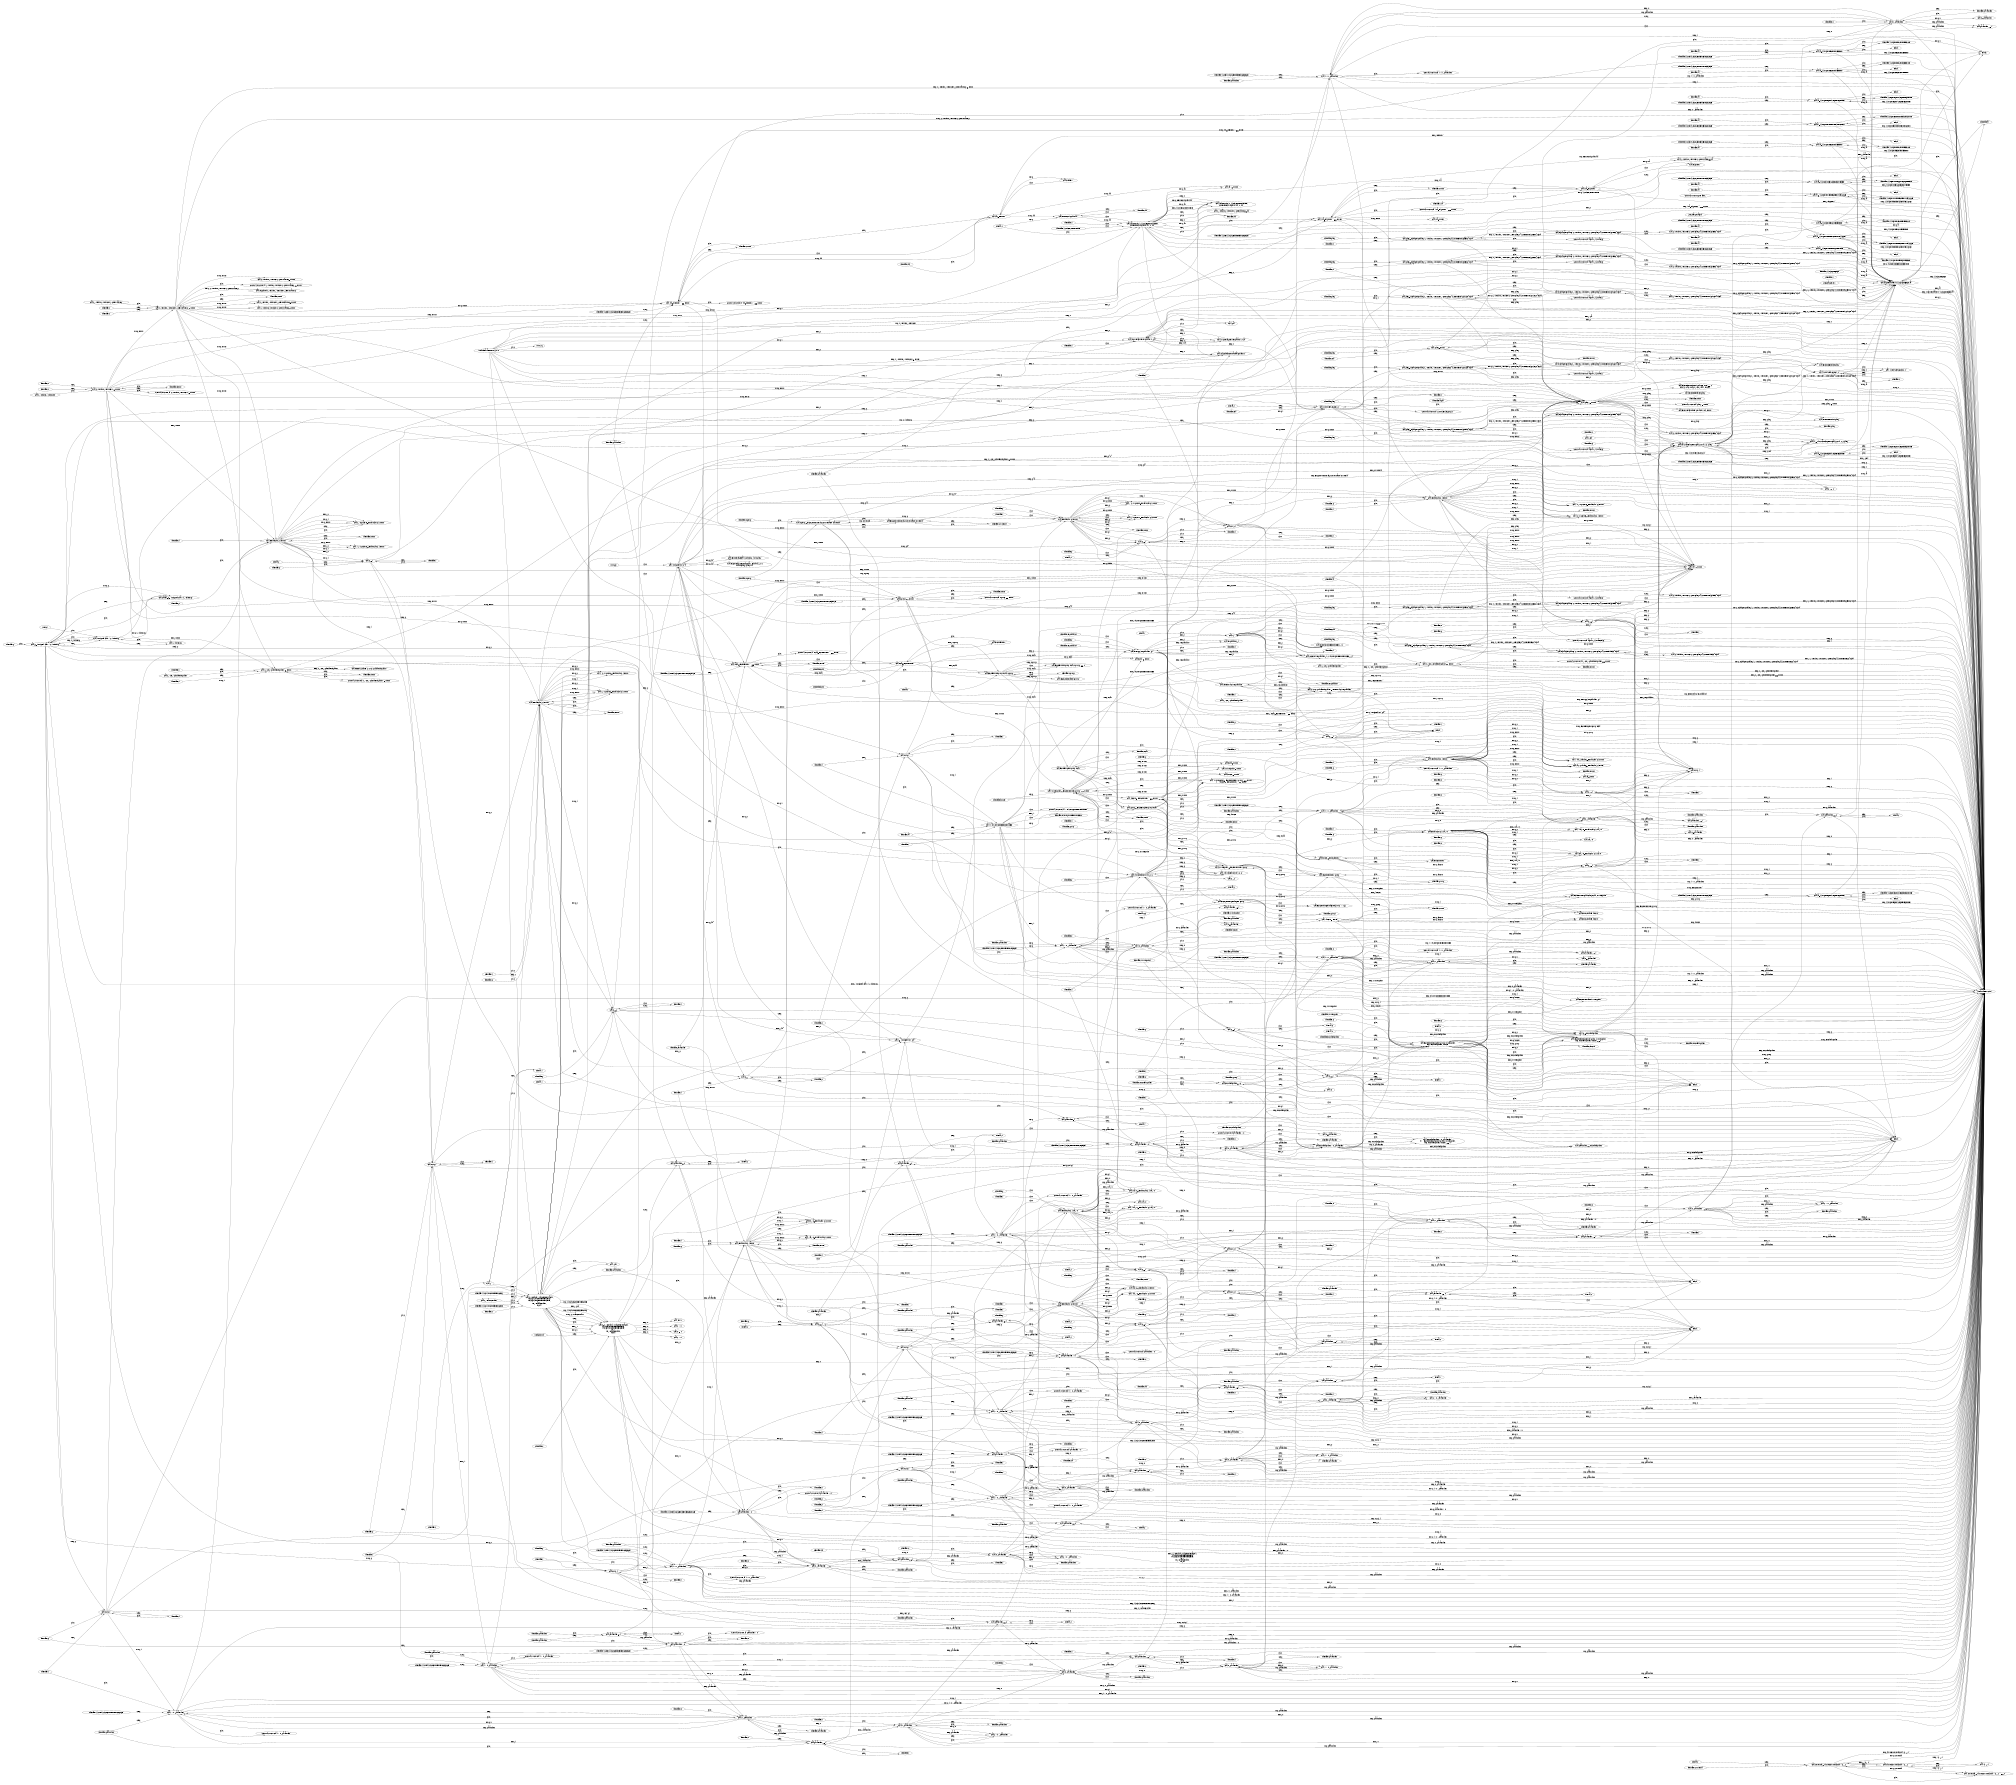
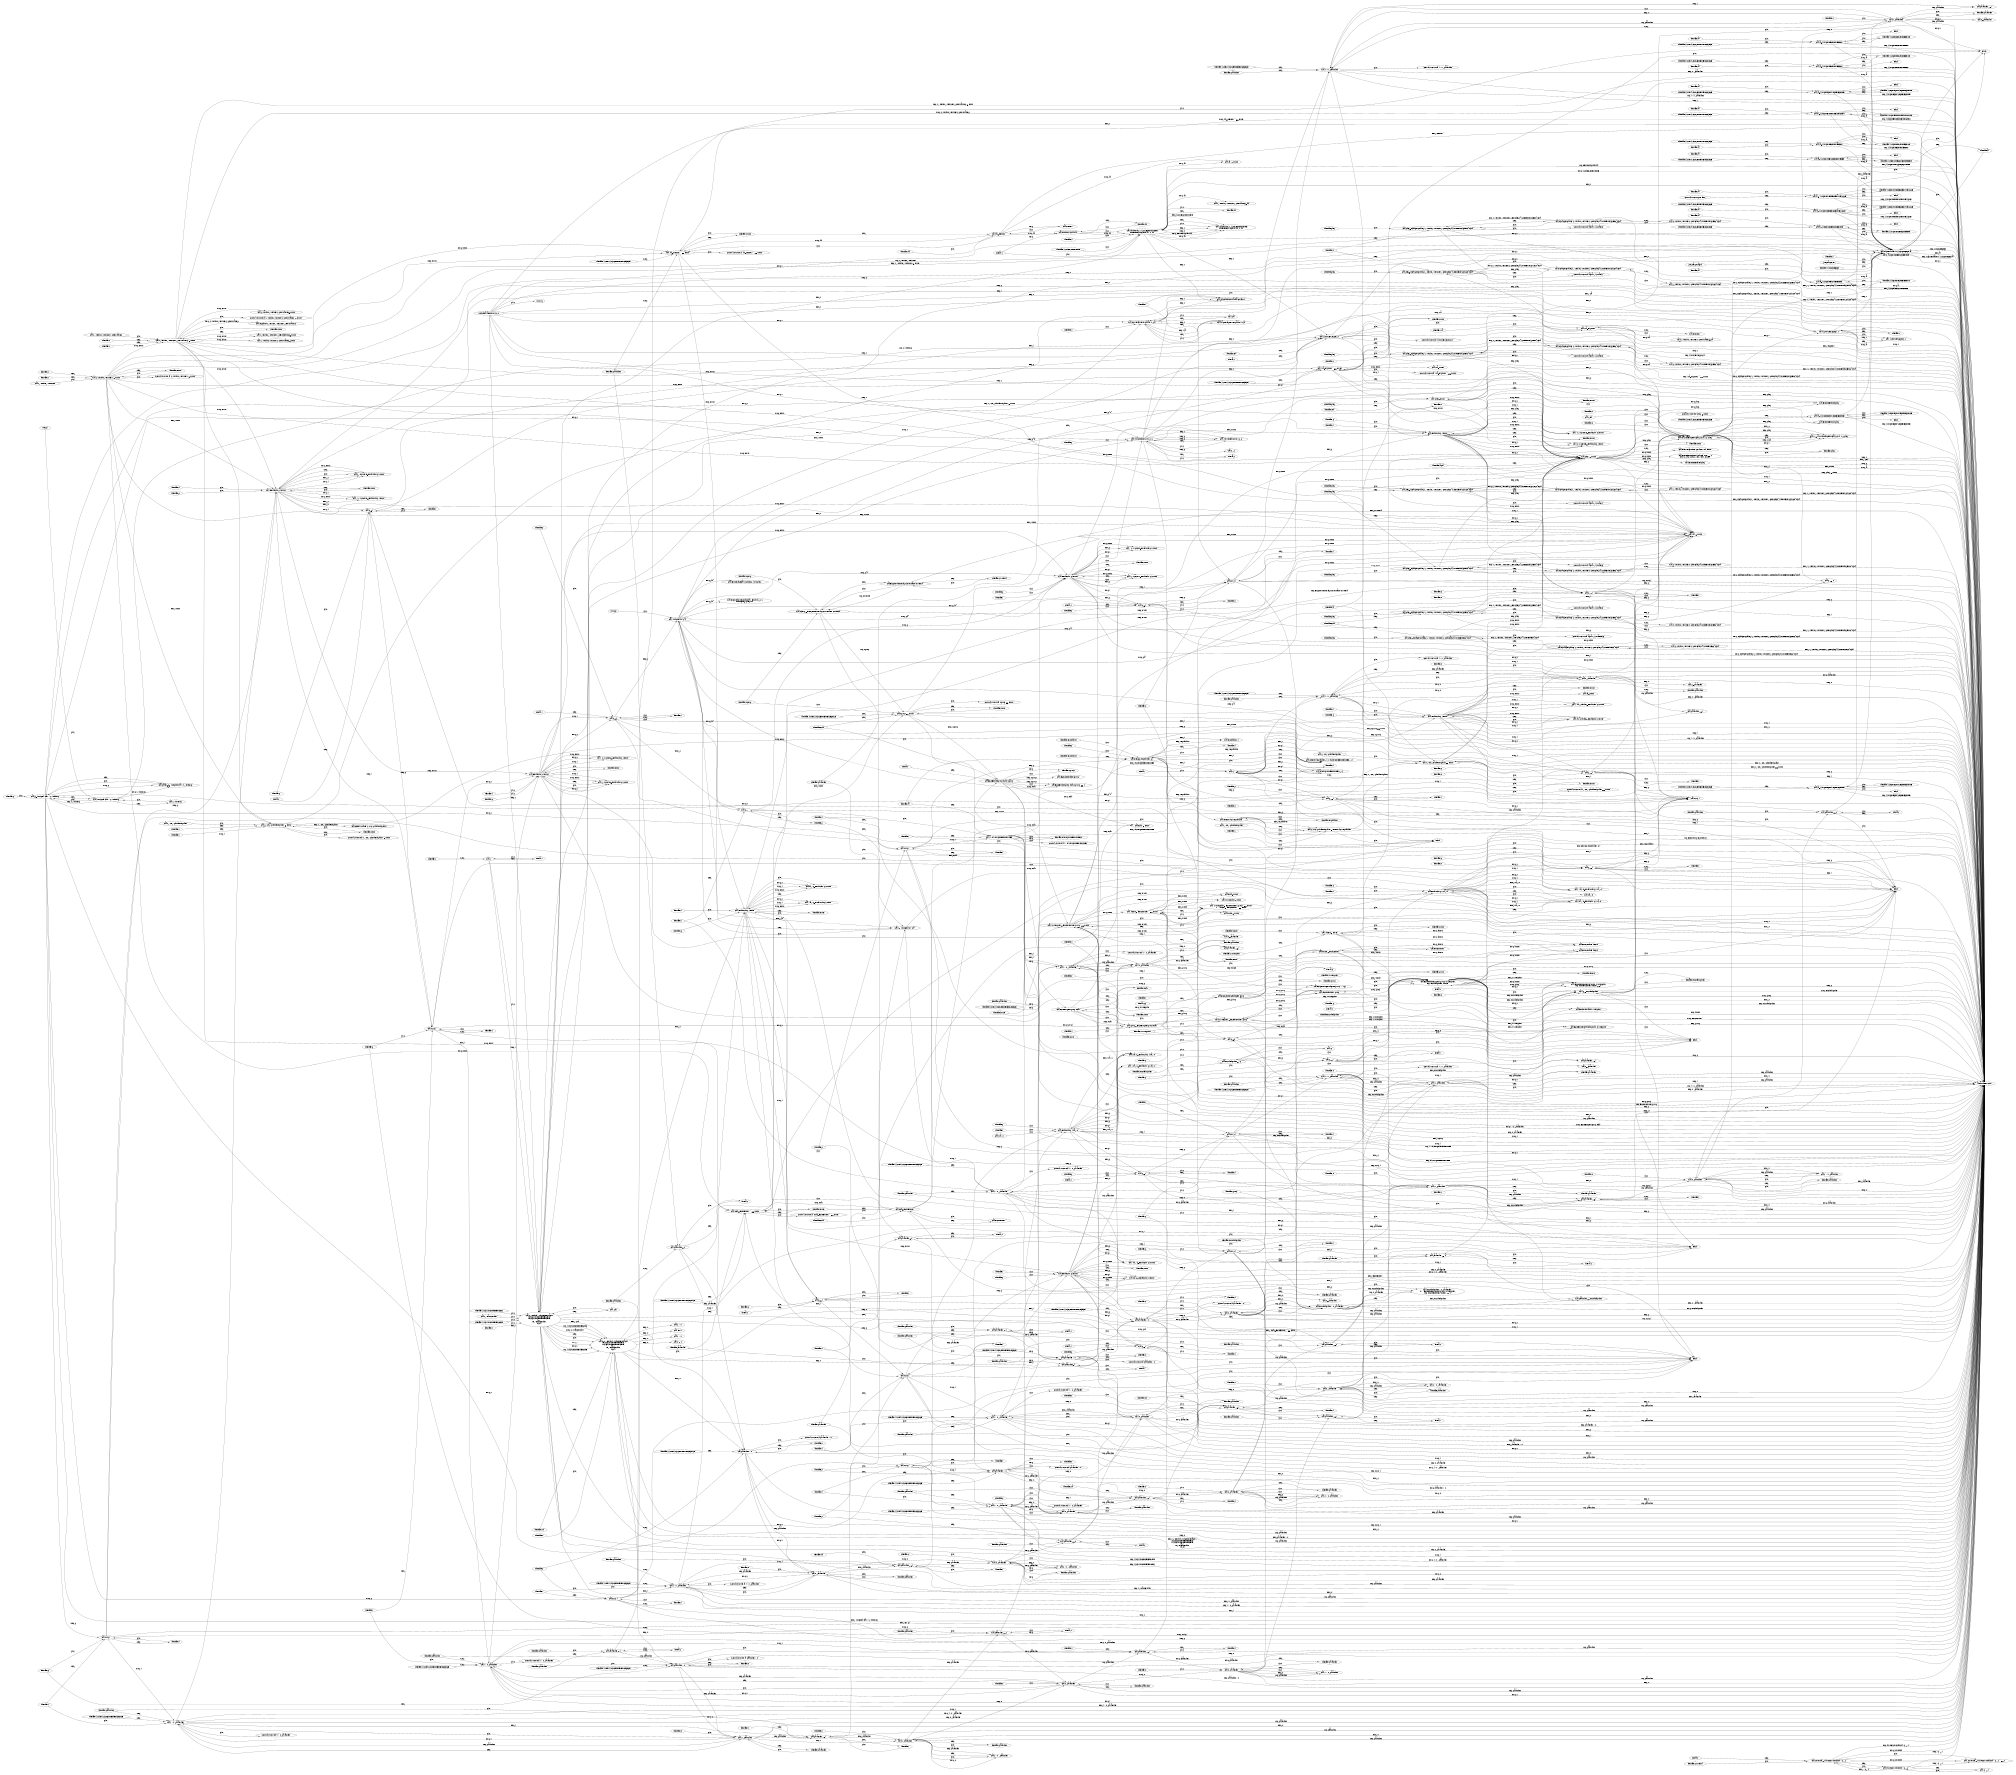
edge "(Call,i = (unsigned int)(p[0]))" -> "(MethodReturn,int)": removed, label "DDG: (unsigned int)(p[0])"
edge "(Call,BN_bin2bn(p,i,rsa->n))" -> "(Call,rsa->n)": removed, label "CFG:"
node "(VerifyInit,ok)": label "(VerifyInit,ok)" -> "(Identifier,ok)"
